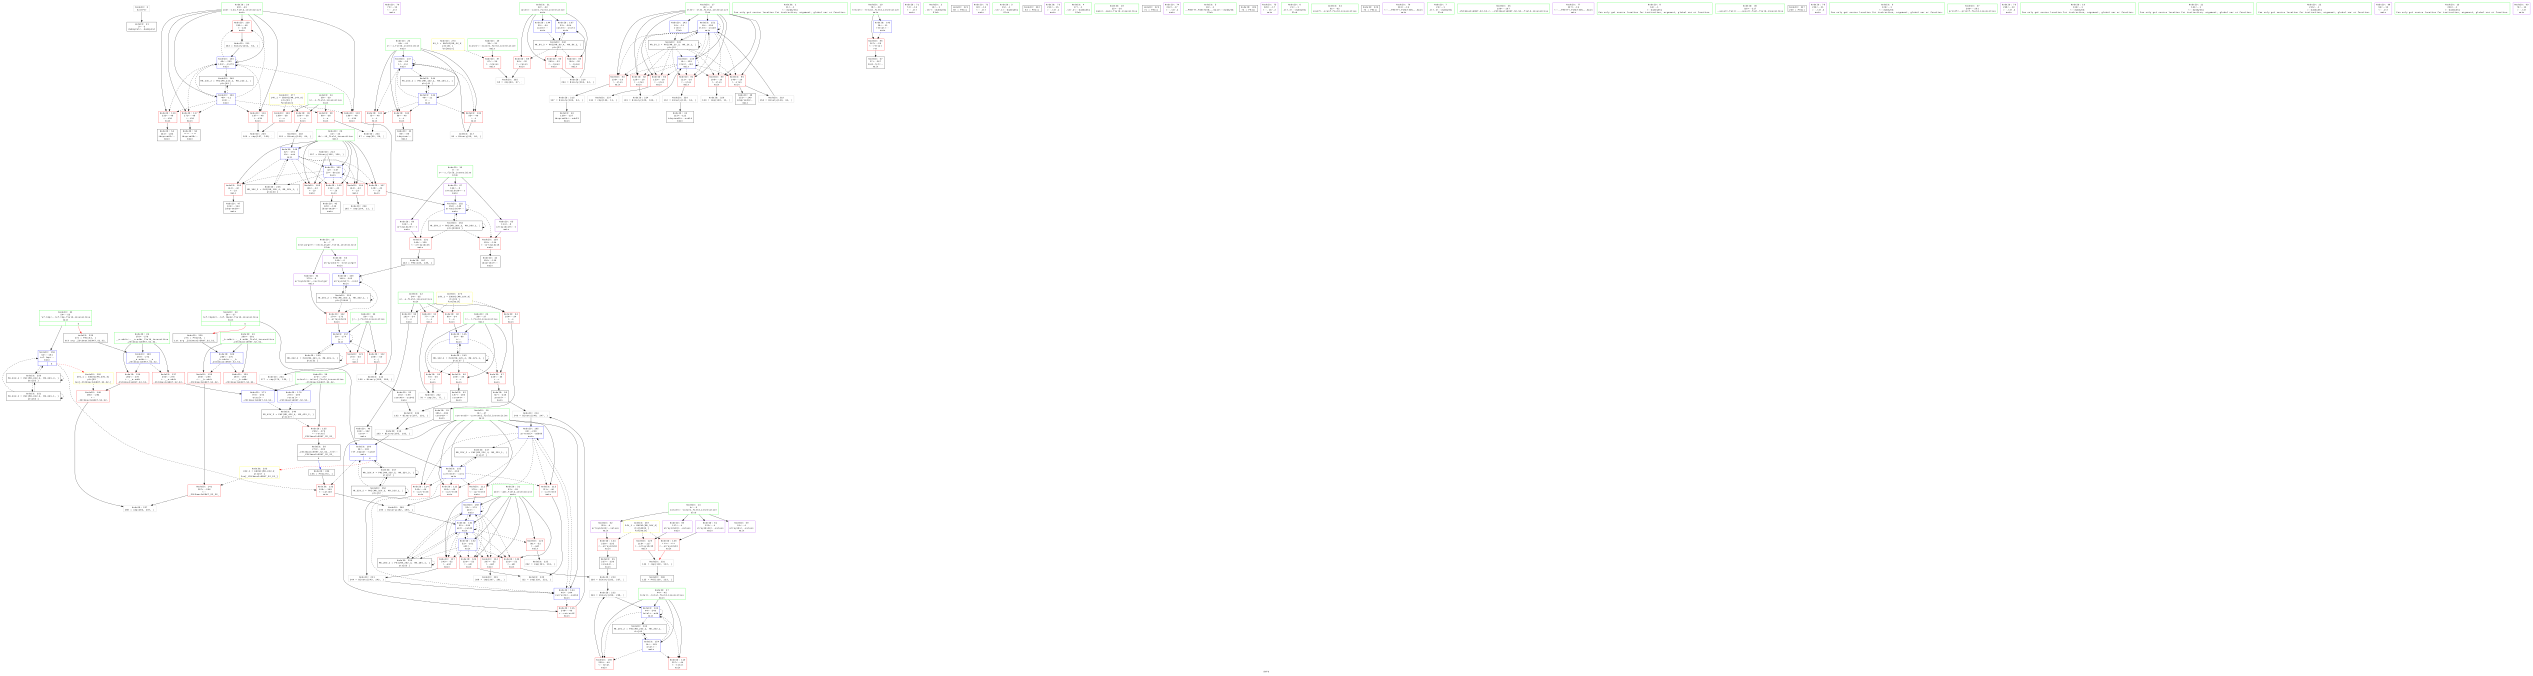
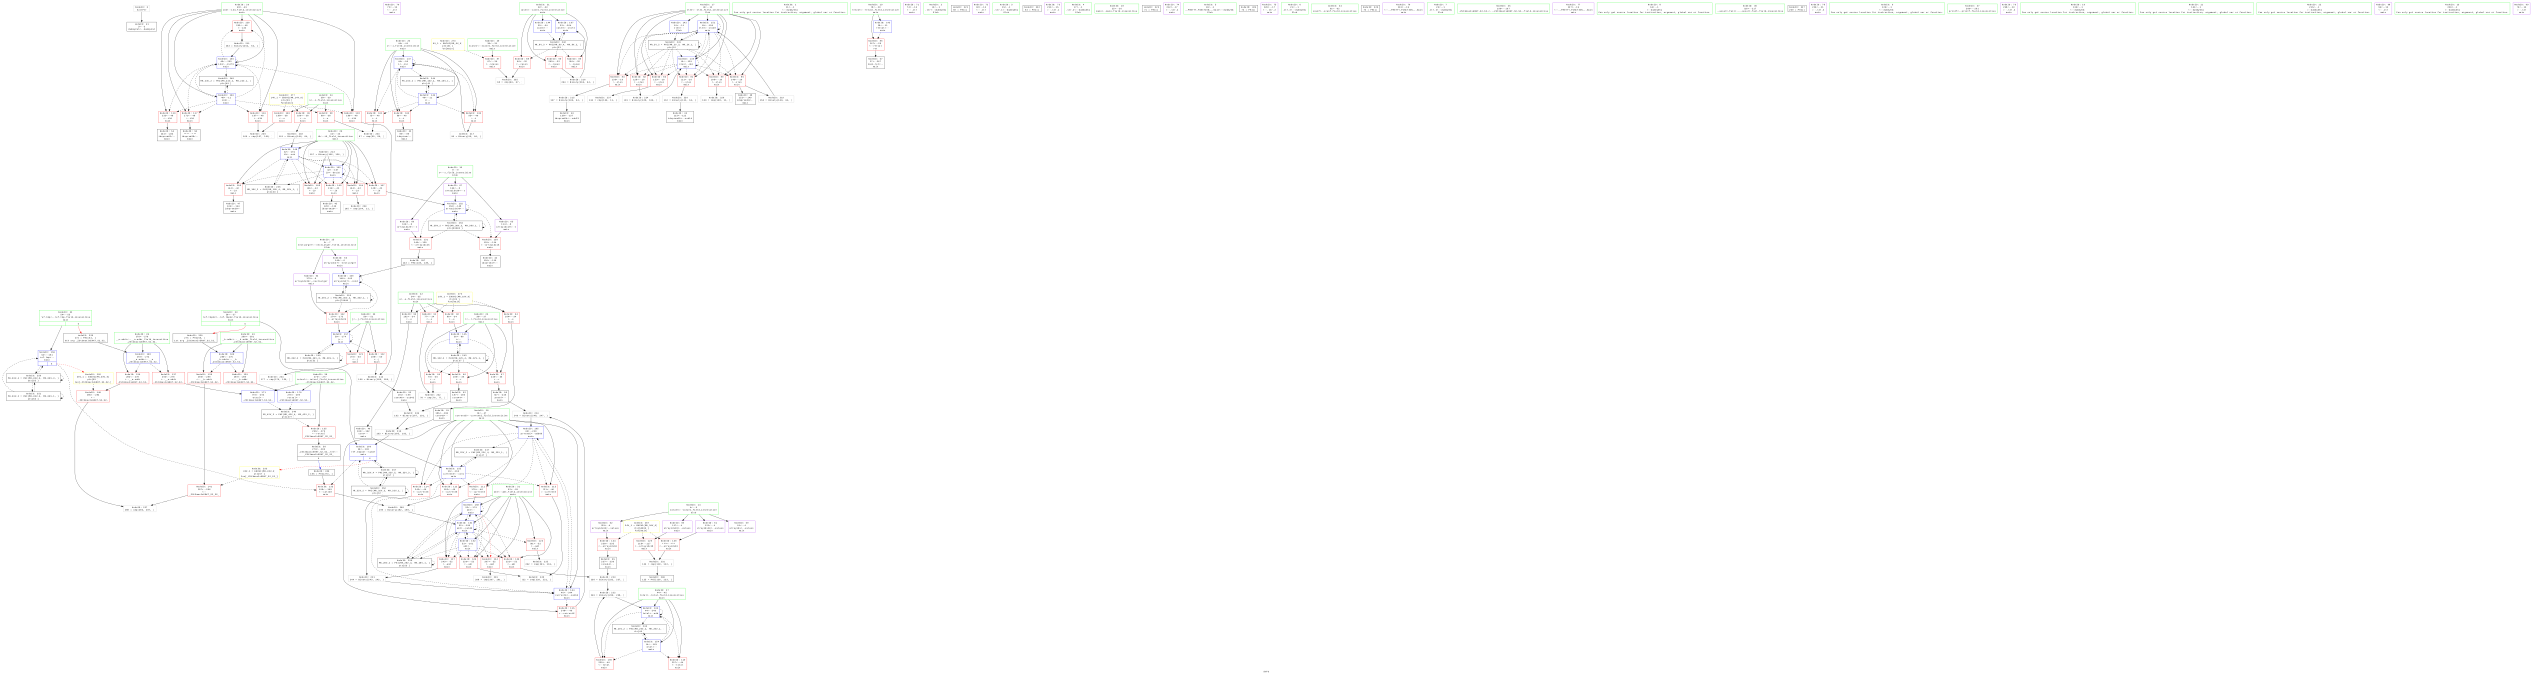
edge "NodeID: 158" -> "NodeID: 124": color black -> red
edge "NodeID: 130" -> "NodeID: 231": color red -> black
